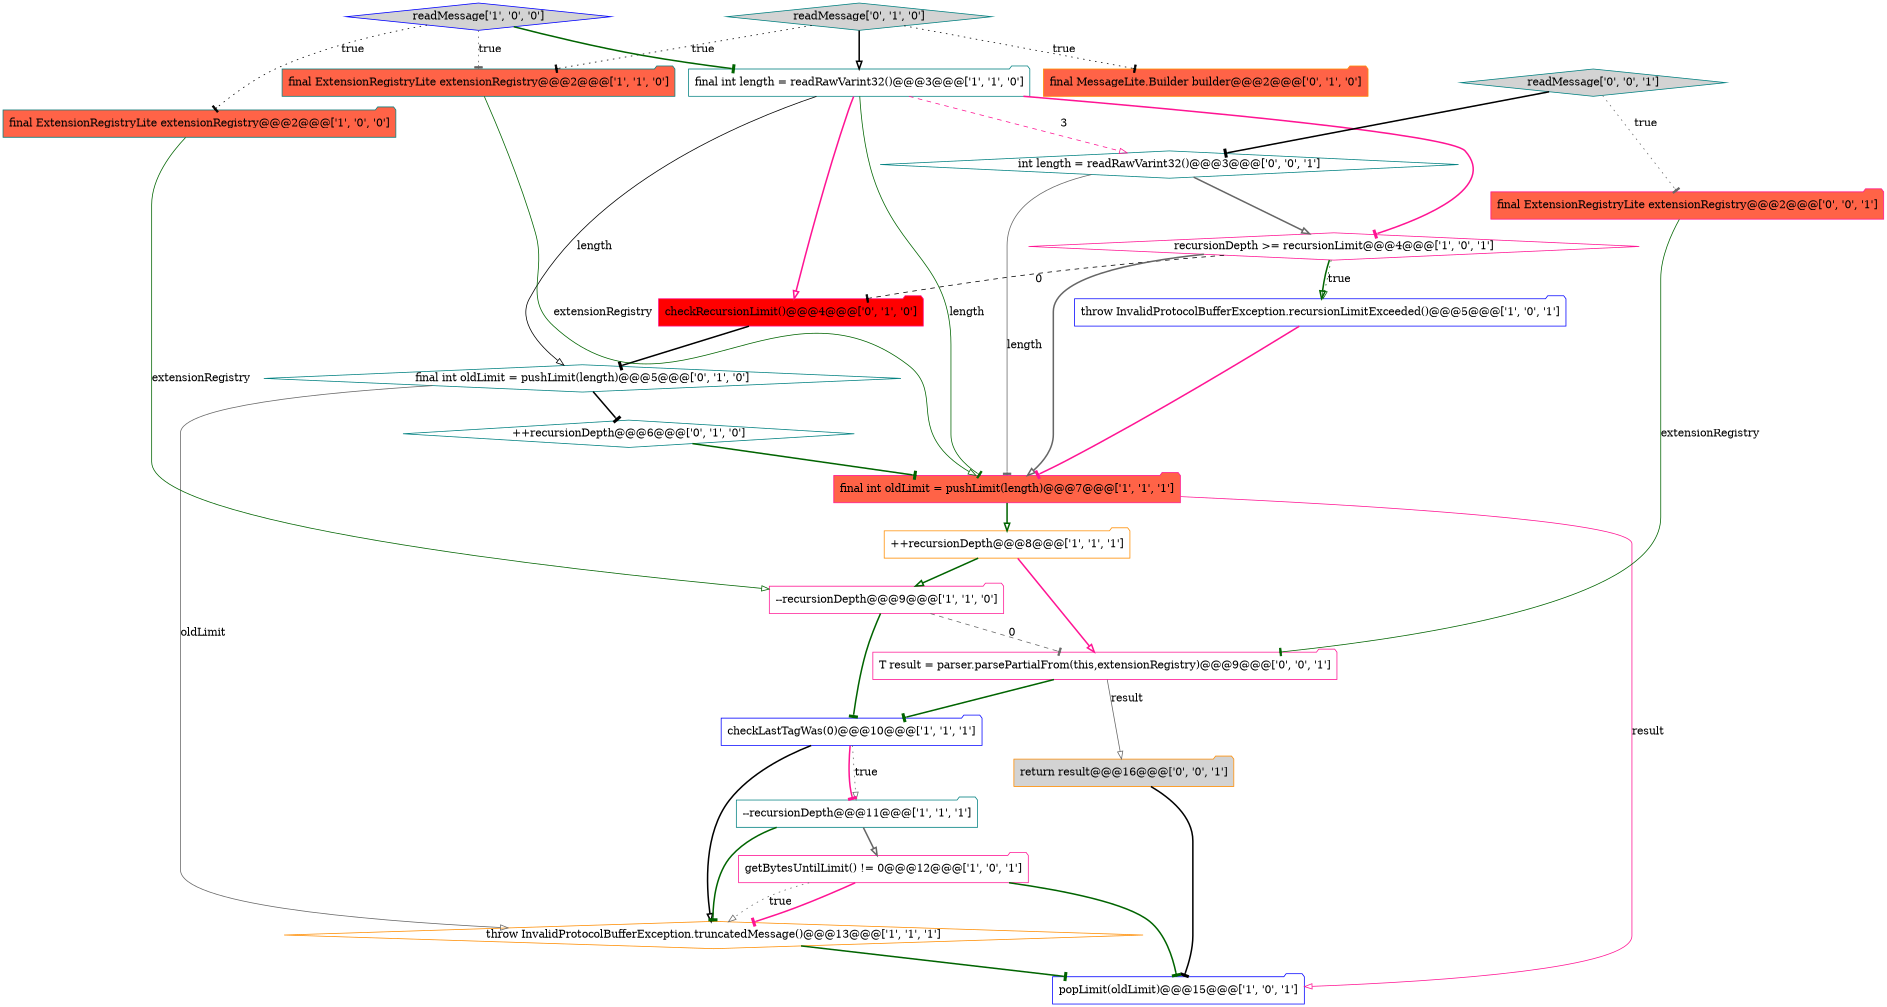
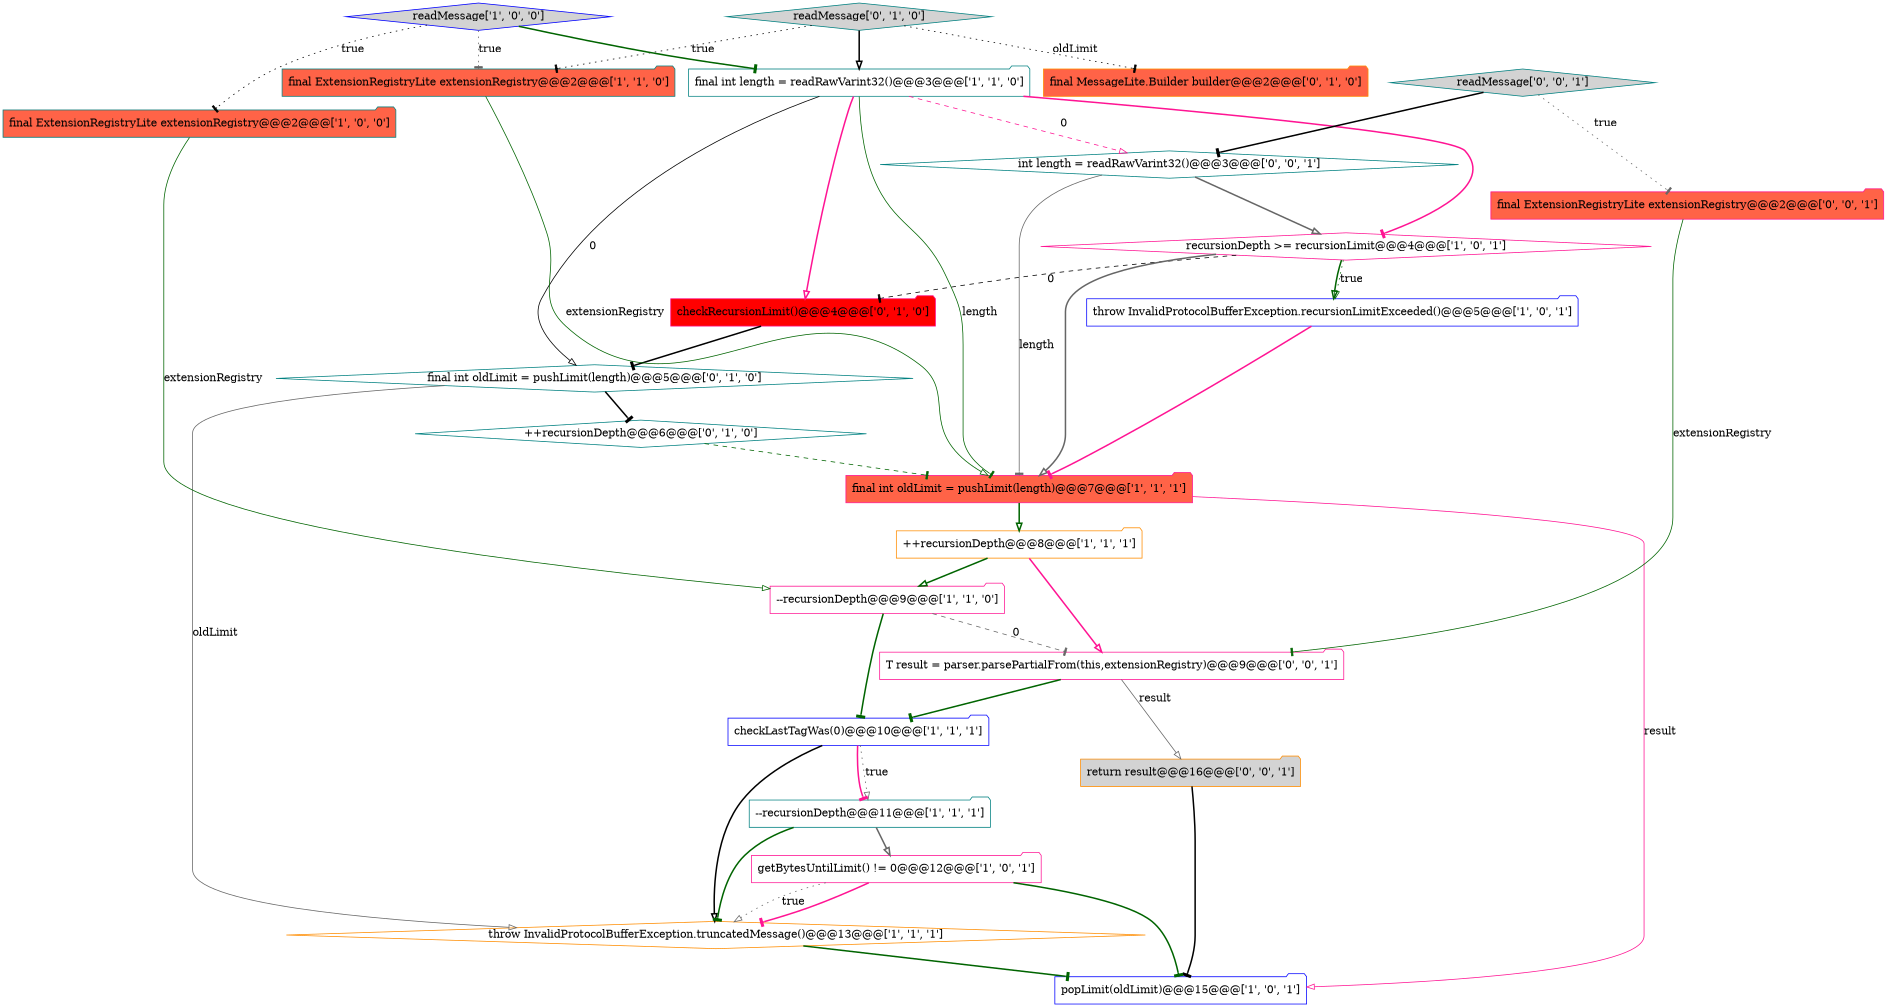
edge "readMessage['0', '1', '0']" -> "final MessageLite.Builder builder@@@2@@@['0', '1', '0']": label "true" -> "oldLimit"
edge "final int length = readRawVarint32()@@@3@@@['1', '1', '0']" -> "int length = readRawVarint32()@@@3@@@['0', '0', '1']": label "3" -> "0"
edge "final int length = readRawVarint32()@@@3@@@['1', '1', '0']" -> "final int oldLimit = pushLimit(length)@@@5@@@['0', '1', '0']": label "length" -> "0"
edge "++recursionDepth@@@6@@@['0', '1', '0']" -> "final int oldLimit = pushLimit(length)@@@7@@@['1', '1', '1']": style bold -> dashed
